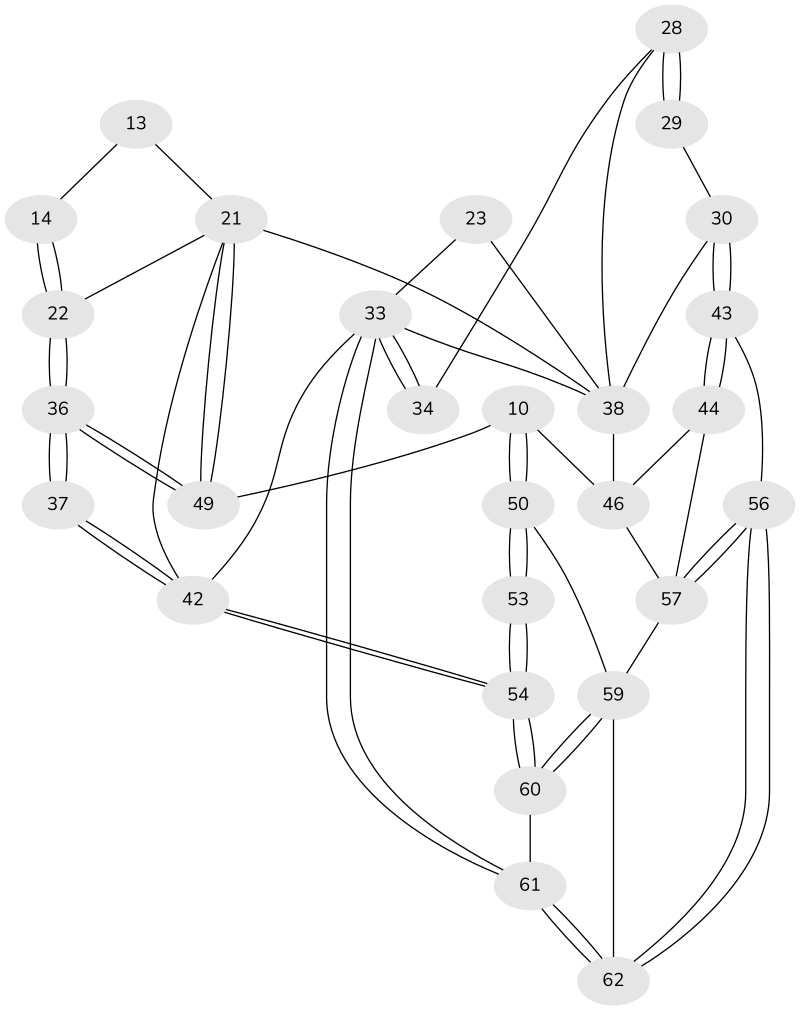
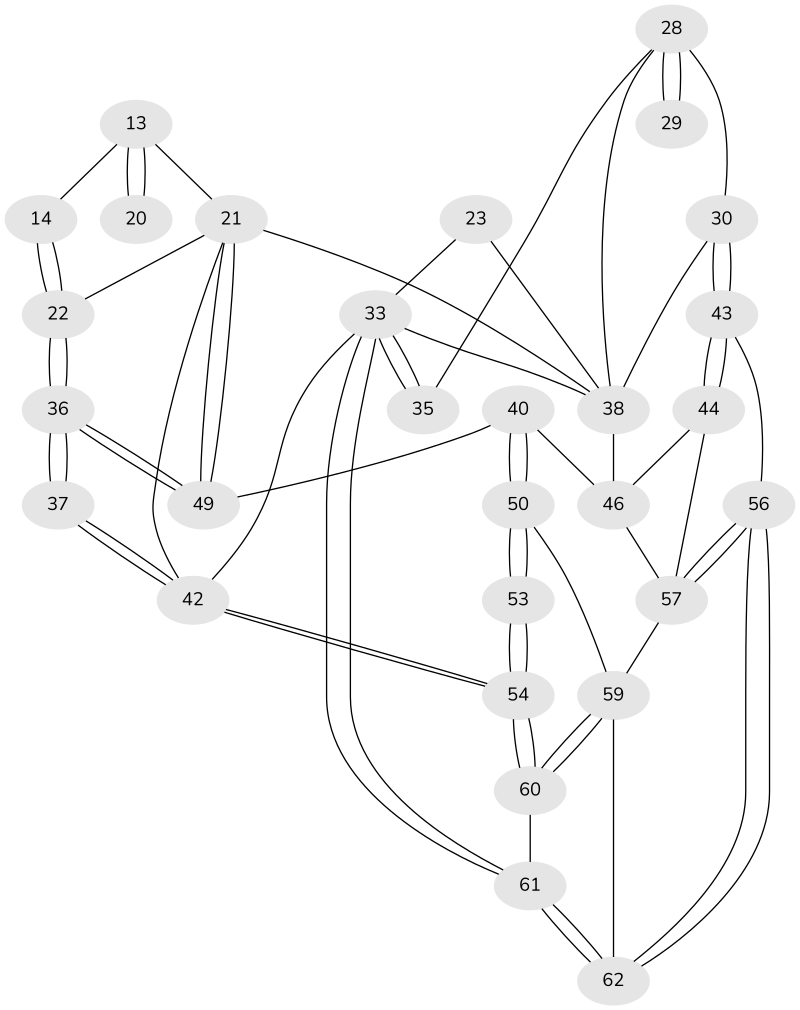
edge "29" -- "30": now "28" -- "30"
node "20": added
node "34": label "34" -> "35"
node "10": label "10" -> "40"
